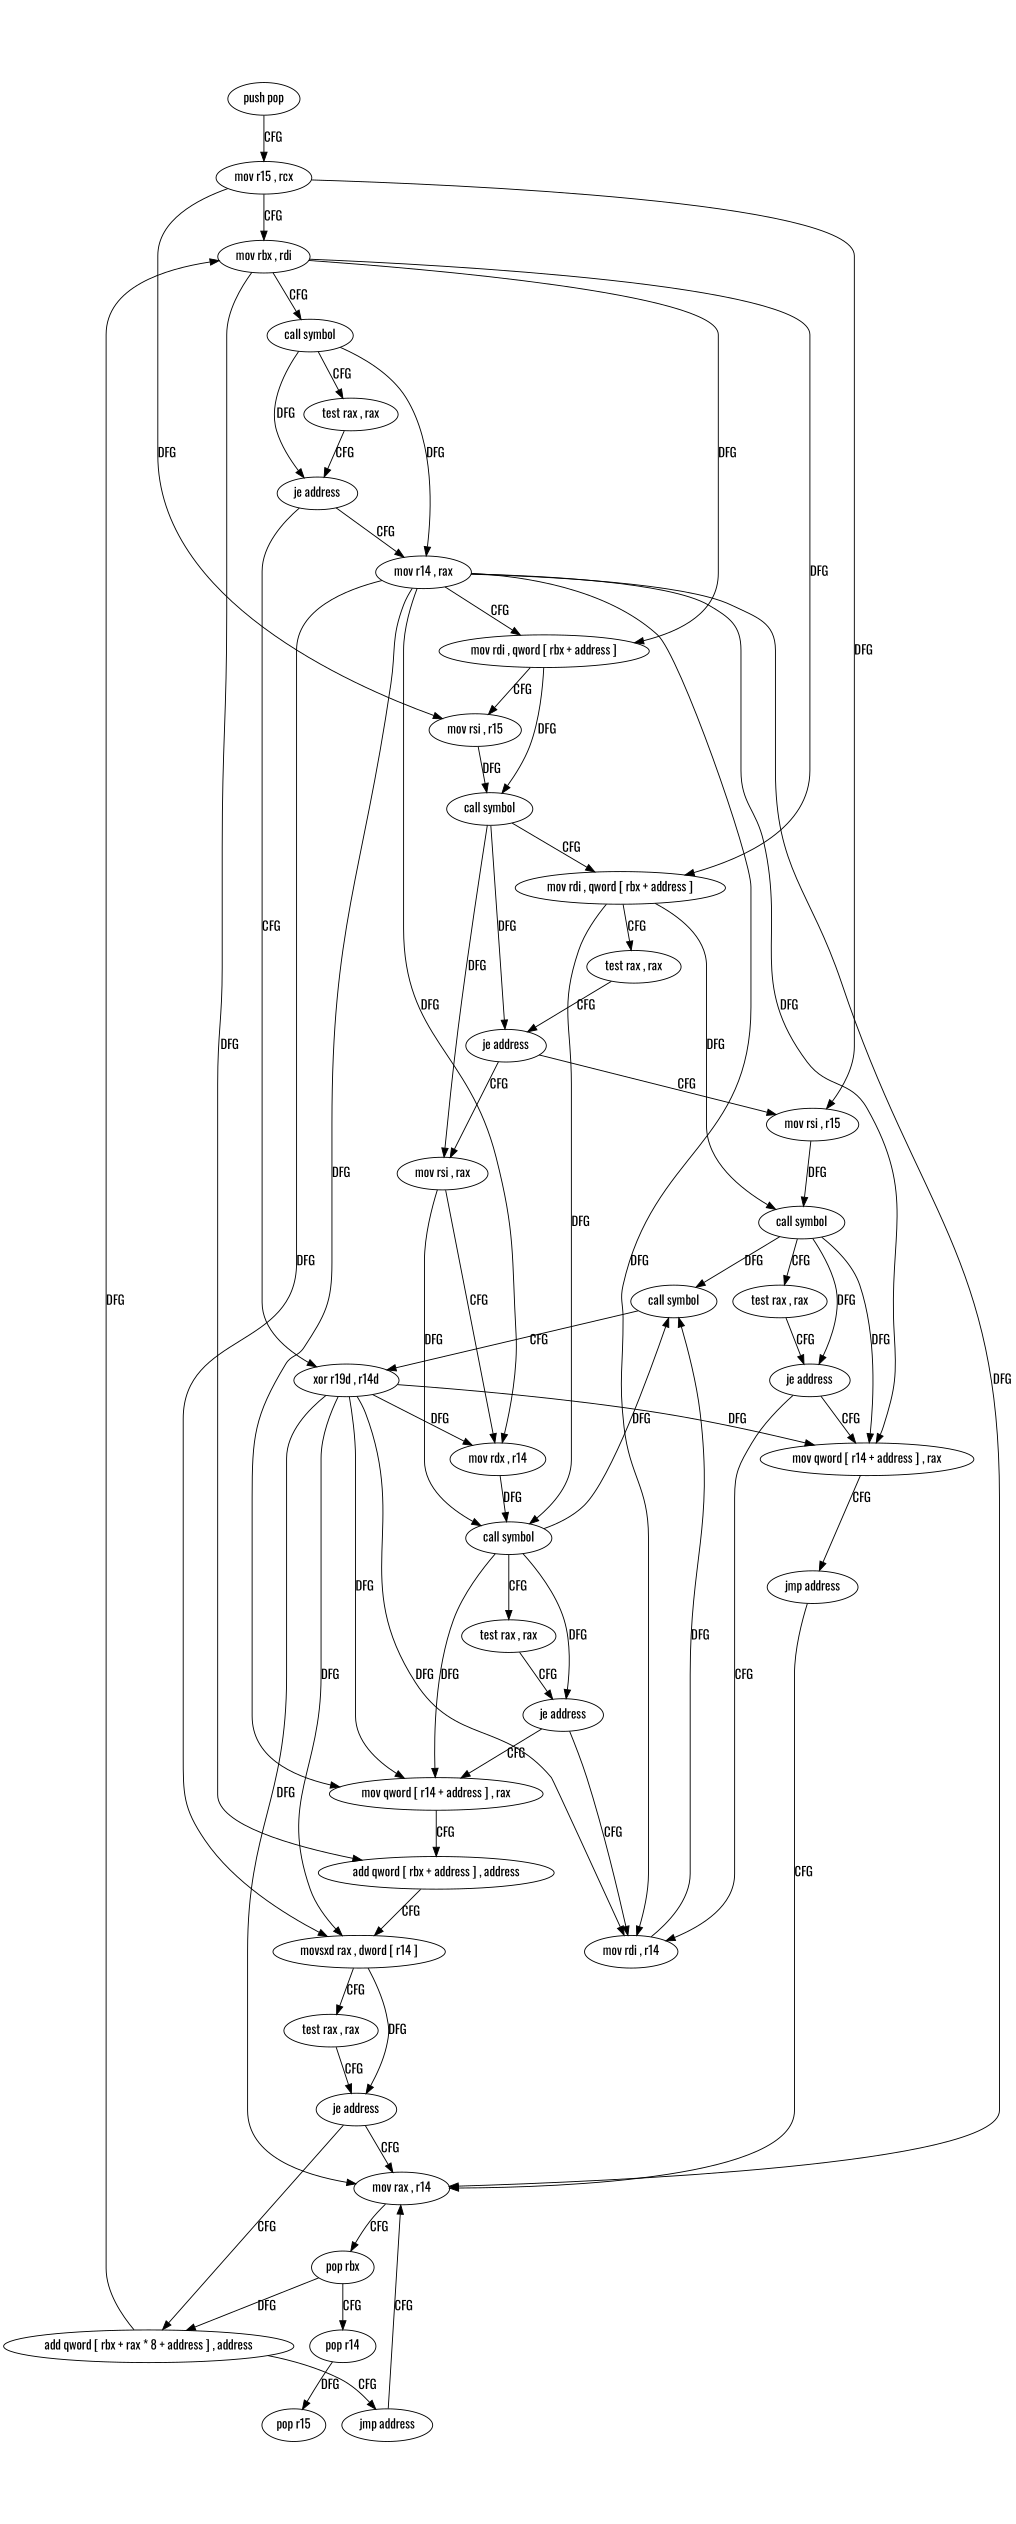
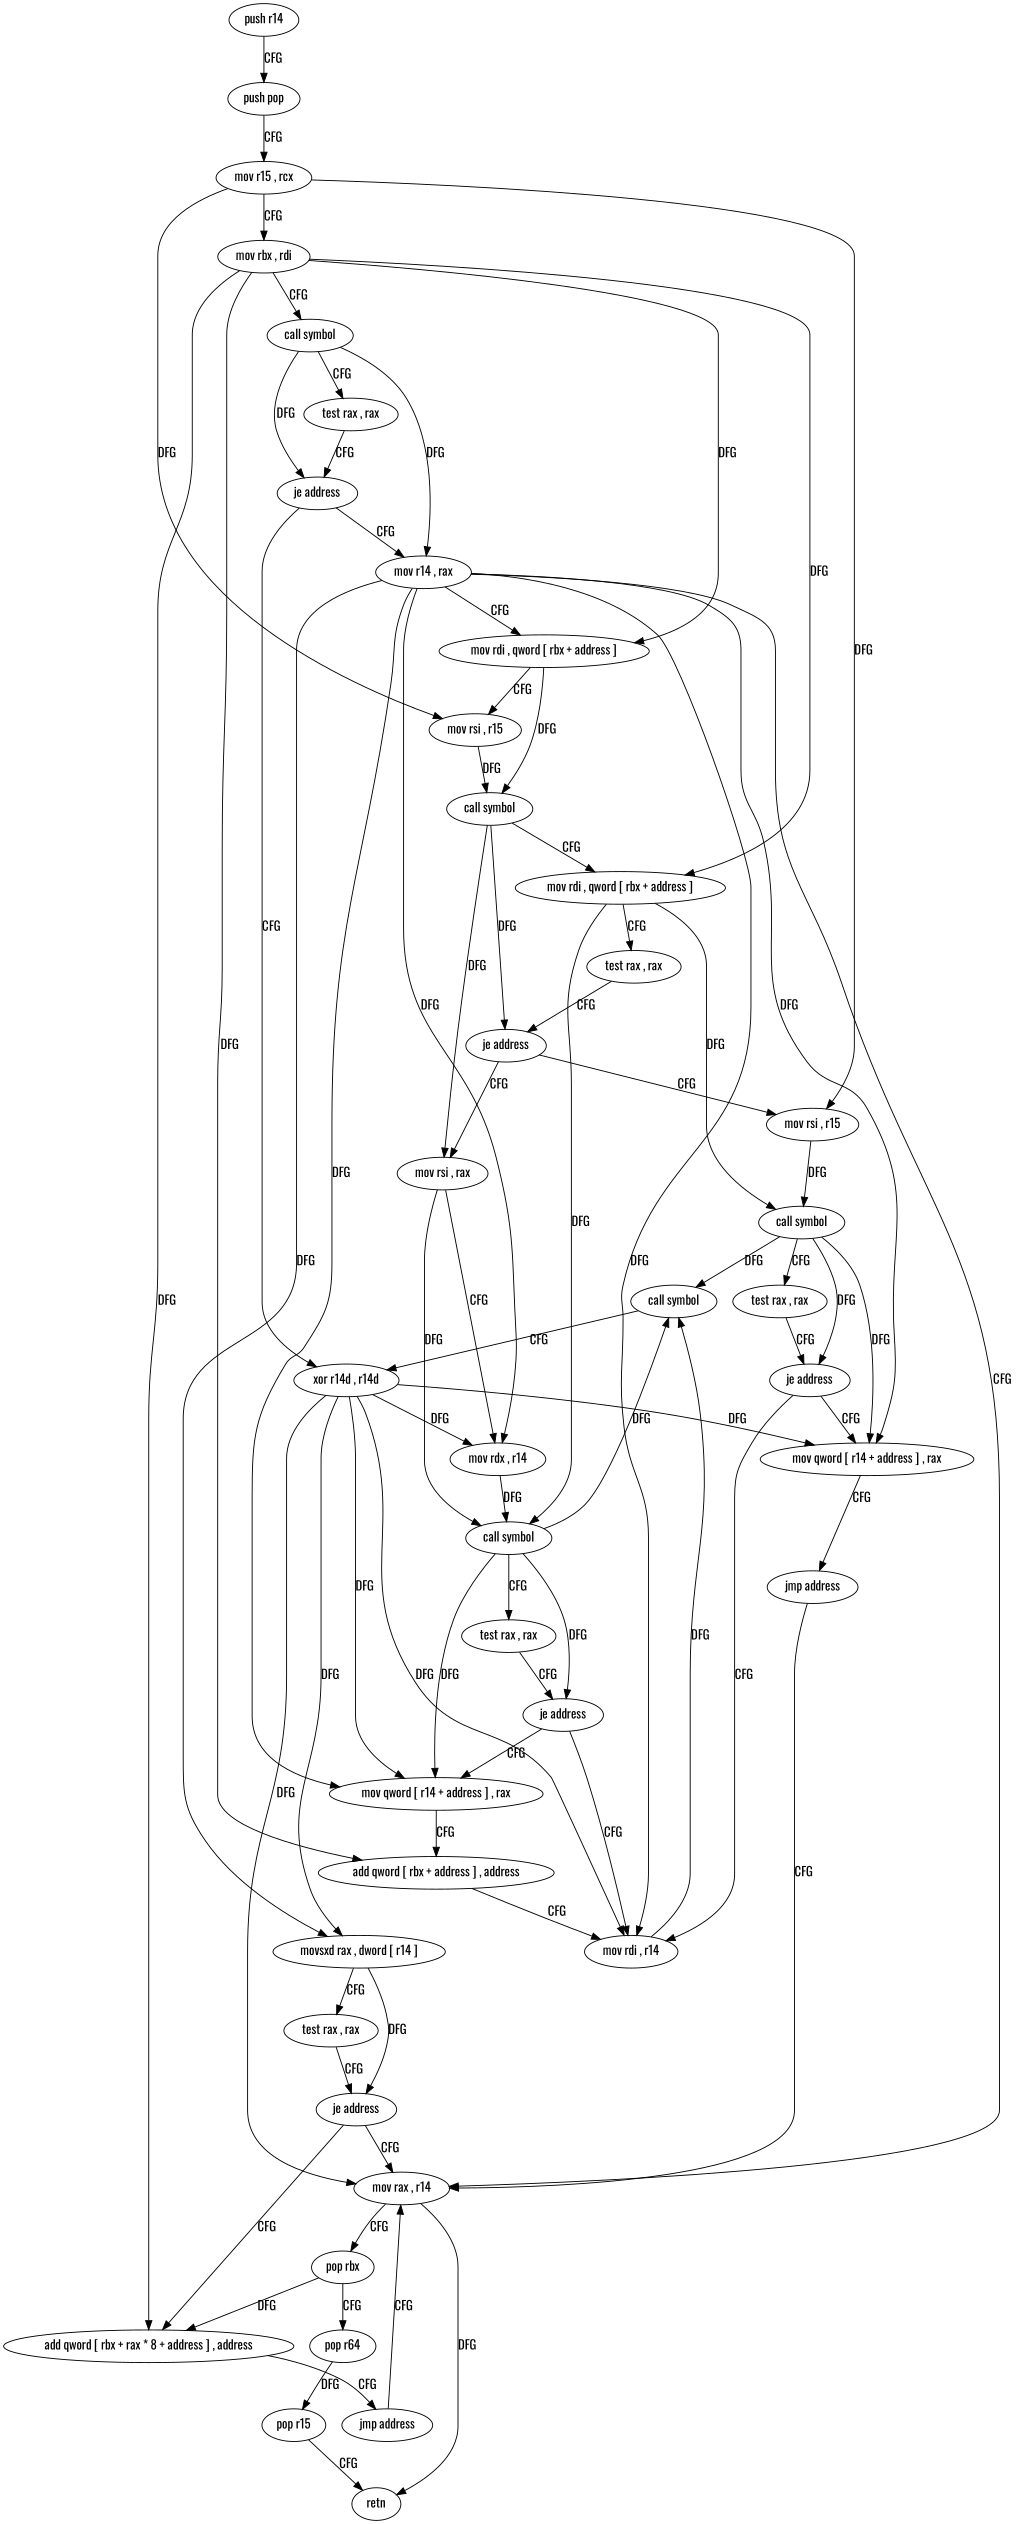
node "push r14": added
edge "add qword [ rbx + rax * 8 + address ] , address" -> "mov rbx , rdi": reversed
node "xor r19d , r14d": label "xor r19d , r14d" -> "xor r14d , r14d"
edge "mov r14 , rax" -> "mov rax , r14": label "DFG" -> "CFG"
edge "add qword [ rbx + address ] , address" -> "movsxd rax , dword [ r14 ]": now "add qword [ rbx + address ] , address" -> "mov rdi , r14"
node "pop r14": label "pop r14" -> "pop r64"
node "retn": added
